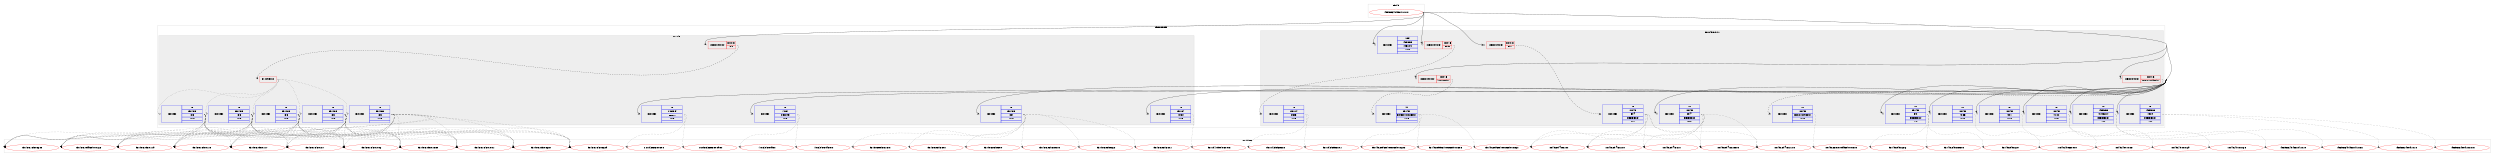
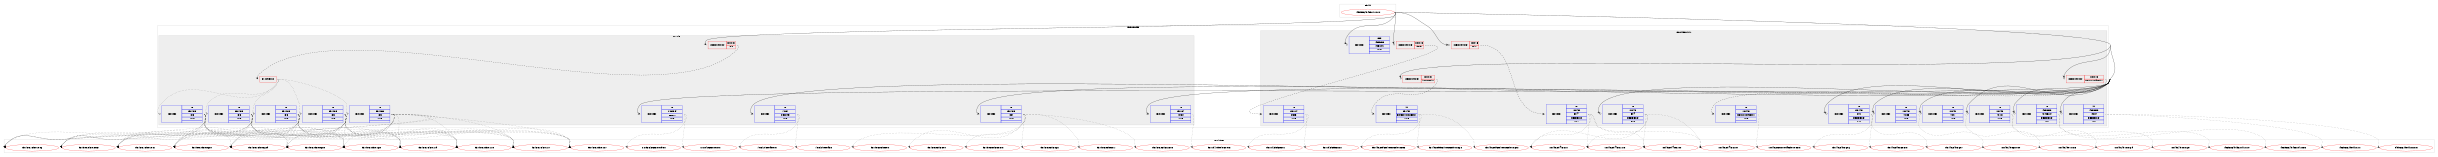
node "dev-lang/notification-0.46.3": label "dev-lang/notification-0.46.3" -> "dev-lang/vala-0.46.3"
node "x11-libs/gtk+-2.24.32-r1": removed
node "xfce-base/xfconf-4.12.1-r1": label "xfce-base/xfconf-4.12.1-r1" -> "glib-base/xfconf-4.12.1-r1"
